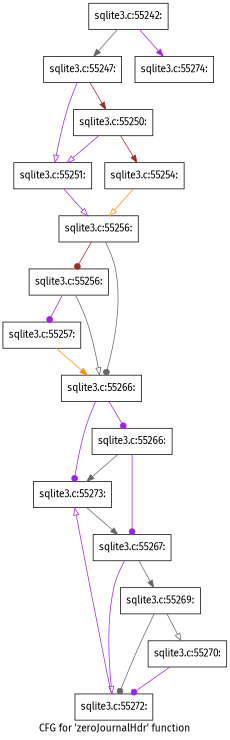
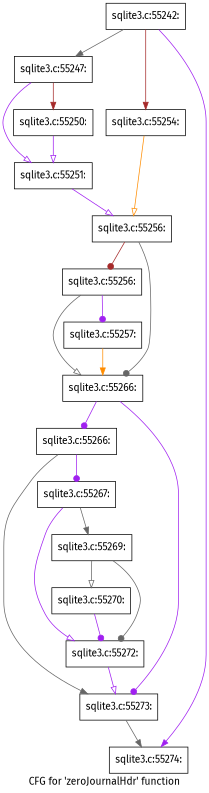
edge "sqlite3.c:55250:" -> "sqlite3.c:55254:": now "sqlite3.c:55242:" -> "sqlite3.c:55254:"
edge "sqlite3.c:55273:" -> "sqlite3.c:55267:": now "sqlite3.c:55273:" -> "sqlite3.c:55274:"
